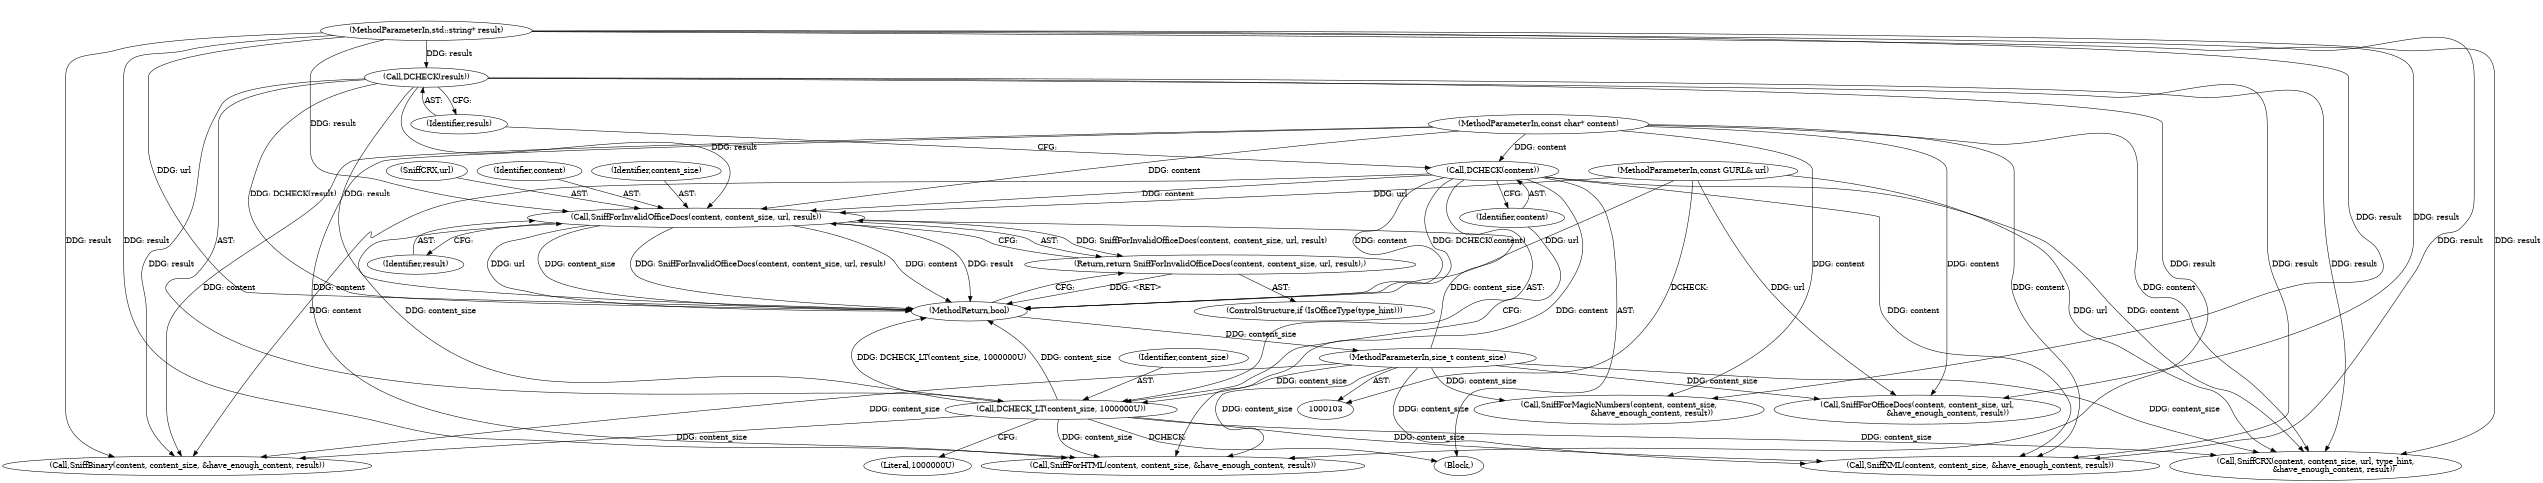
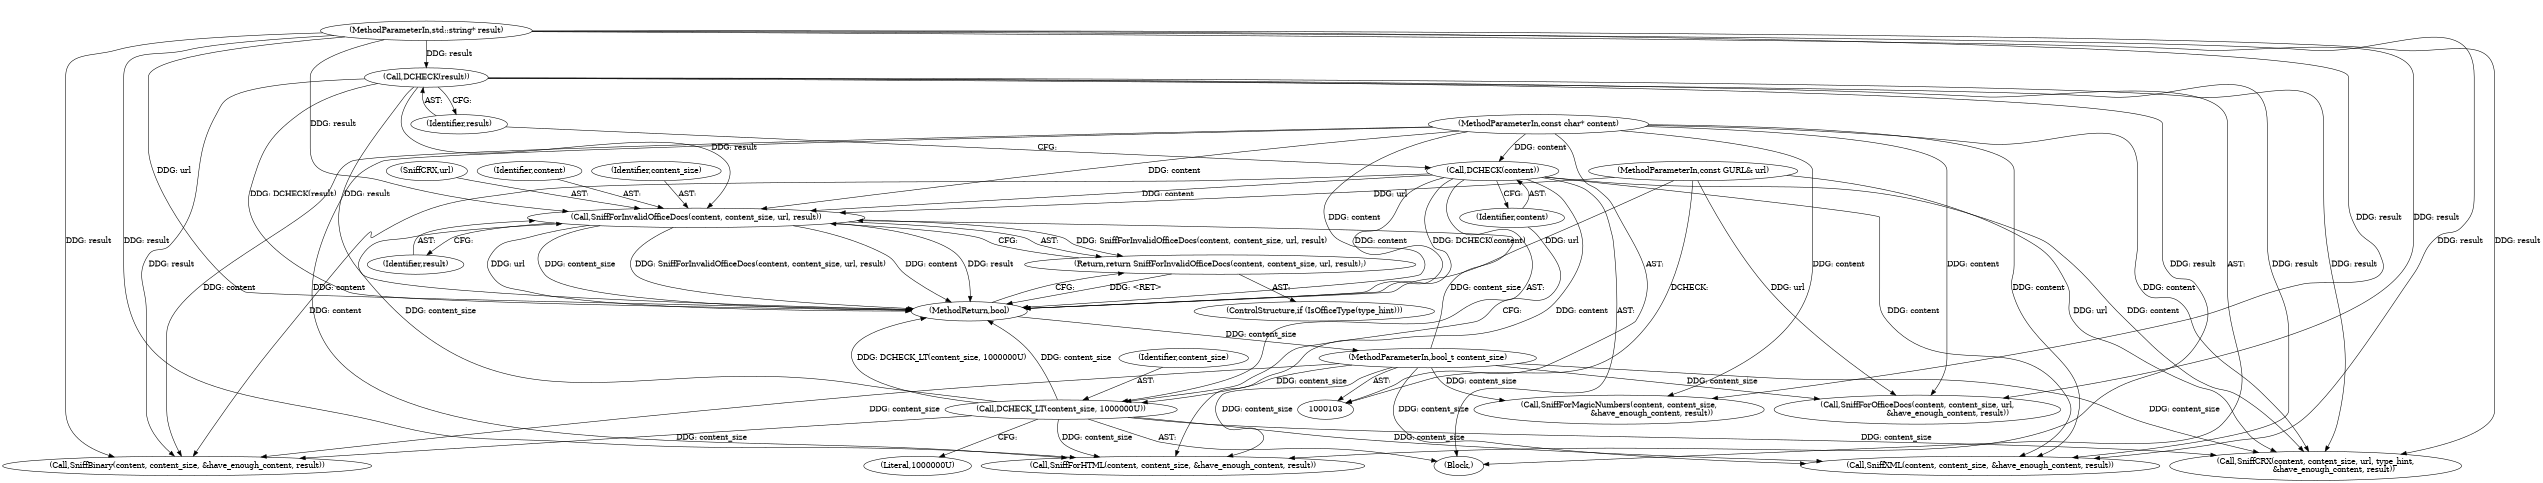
edge "(MethodParameterIn,const char* content)" -> "(MethodReturn,bool)": added, label "DDG: content"
edge "(MethodParameterIn,const char* content)" -> "1000103": added, label "AST:"
node "(MethodParameterIn,size_t content_size)": label "(MethodParameterIn,size_t content_size)" -> "(MethodParameterIn,bool_t content_size)"
edge "(Call,DCHECK(result))" -> "(Call,DCHECK_LT(content_size, 1000000U))": now "(Call,DCHECK(result))" -> "(Block,)"
edge "(Call,DCHECK_LT(content_size, 1000000U))" -> "(Block,)": label "DCHECK: " -> "AST: "
